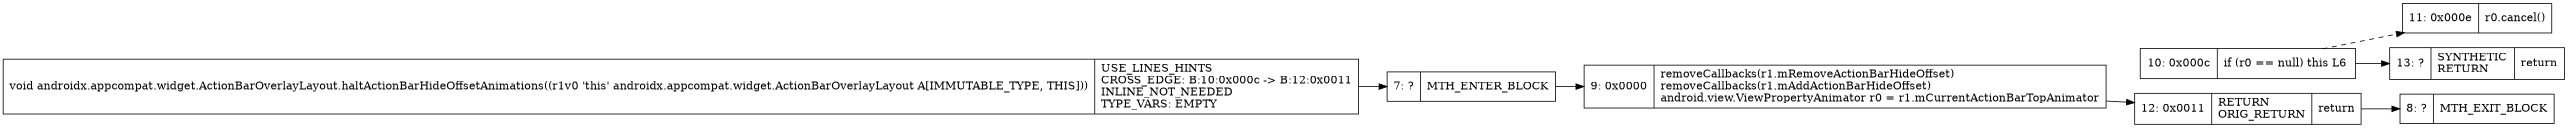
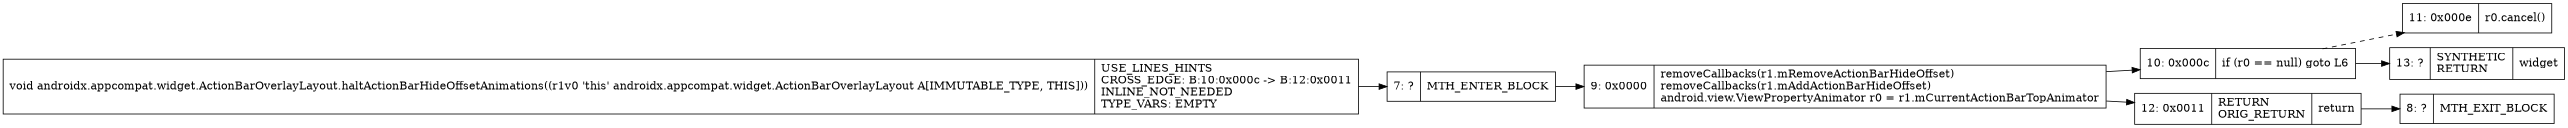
node "10: 0x000c": text "if (r0 == null) this L6" -> "if (r0 == null) goto L6"
node "13: ?": text "return" -> "widget"
edge "9: 0x0000" -> "10: 0x000c": added
